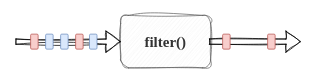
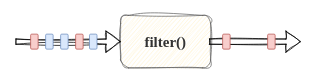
node "filter()": fillcolor #f5f5f5 -> #fff2cc
